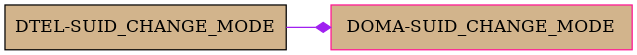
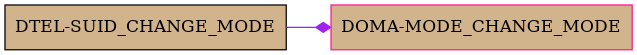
node "DOMA-SUID_CHANGE_MODE": label "DOMA-SUID_CHANGE_MODE" -> "DOMA-MODE_CHANGE_MODE"
